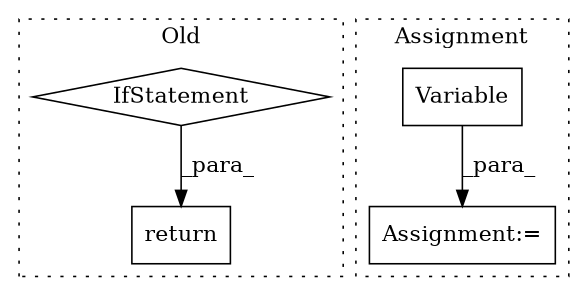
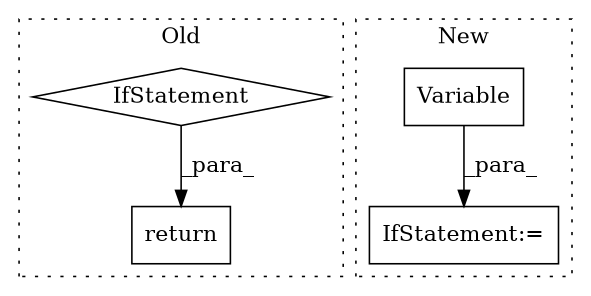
cluster "Assignment": label "Assignment" -> "New"
node "Assignment:=": label "Assignment:=" -> "IfStatement:="
